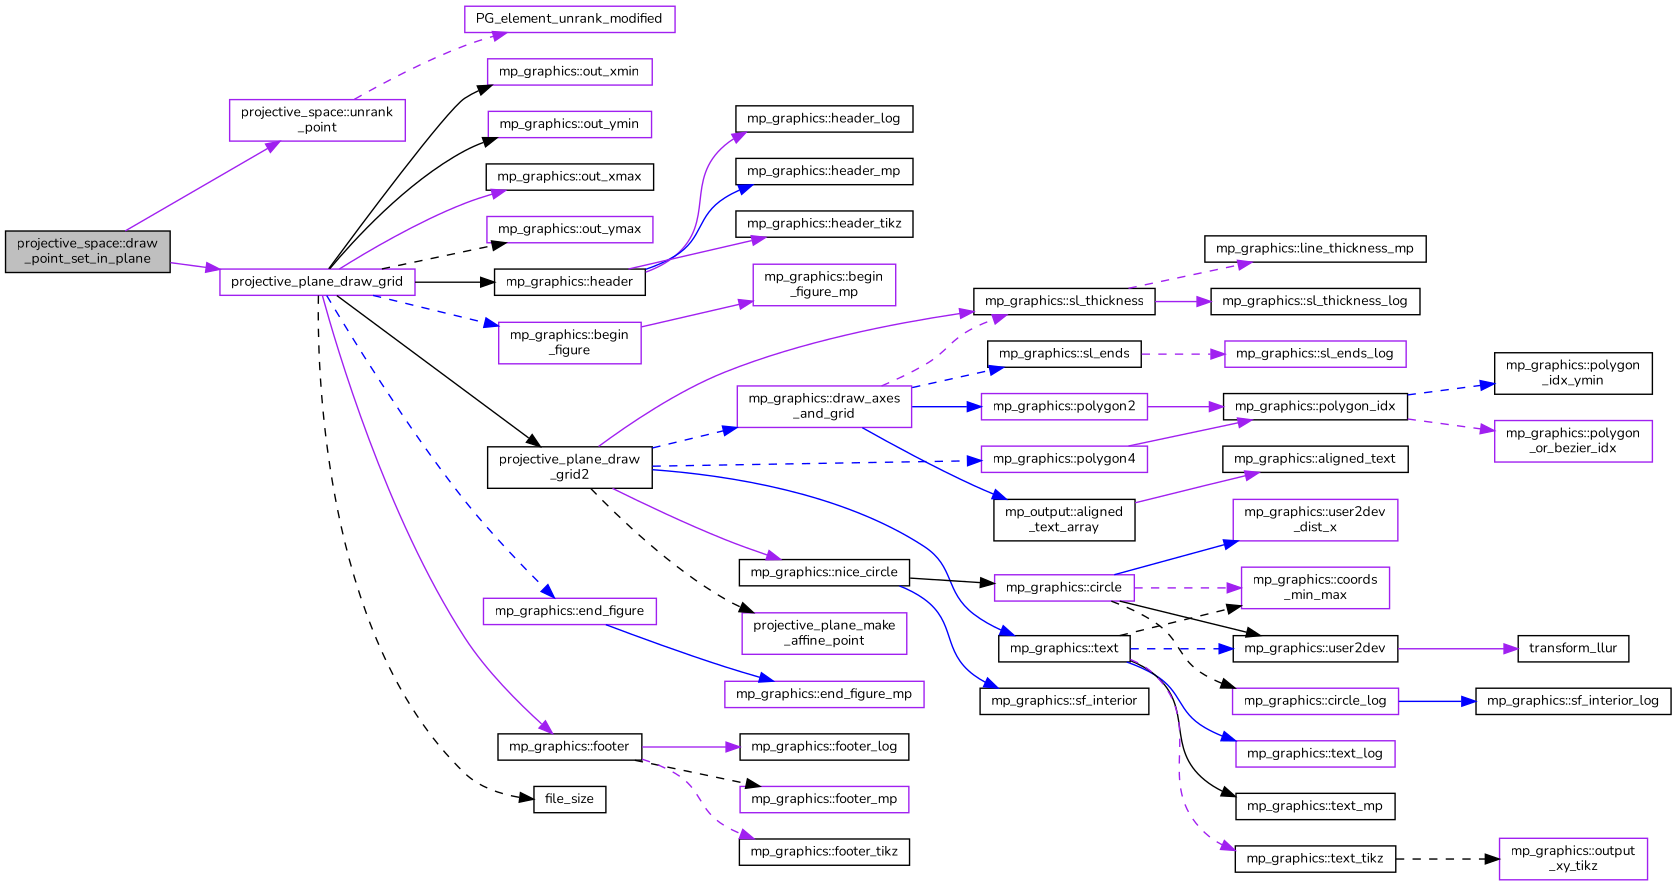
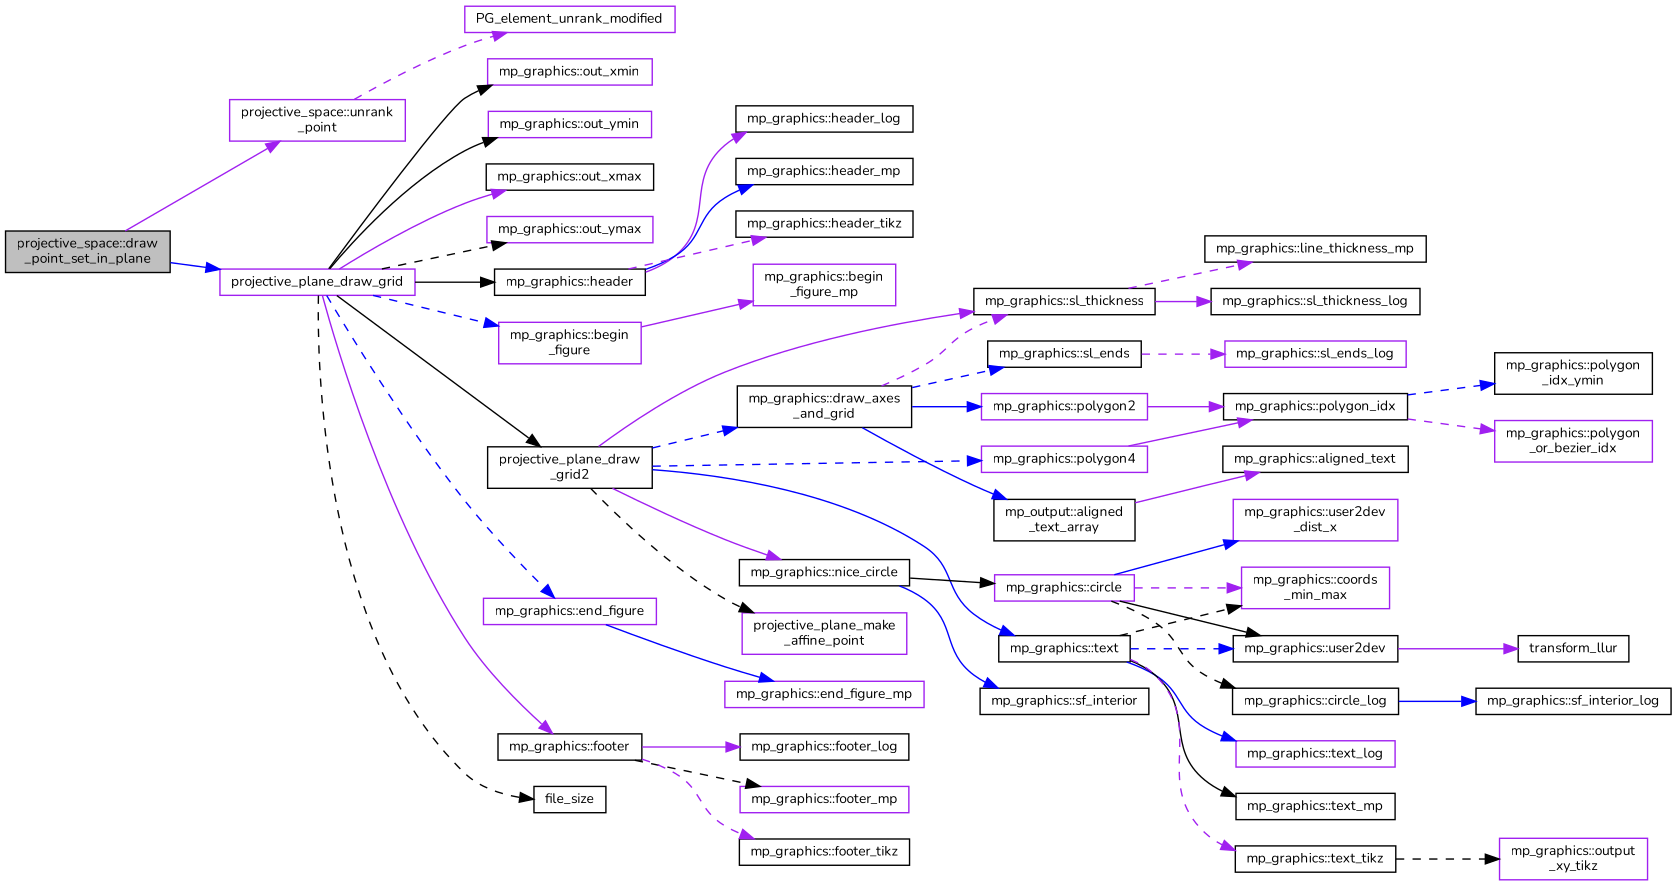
edge "mp_graphics::header" -> "mp_graphics::header_tikz": style solid -> dashed
edge "projective_space::draw _point_set_in_plane" -> "projective_plane_draw_grid": color purple -> blue
node "mp_graphics::draw_axes _and_grid": color purple -> black
node "mp_graphics::circle_log": color purple -> black
